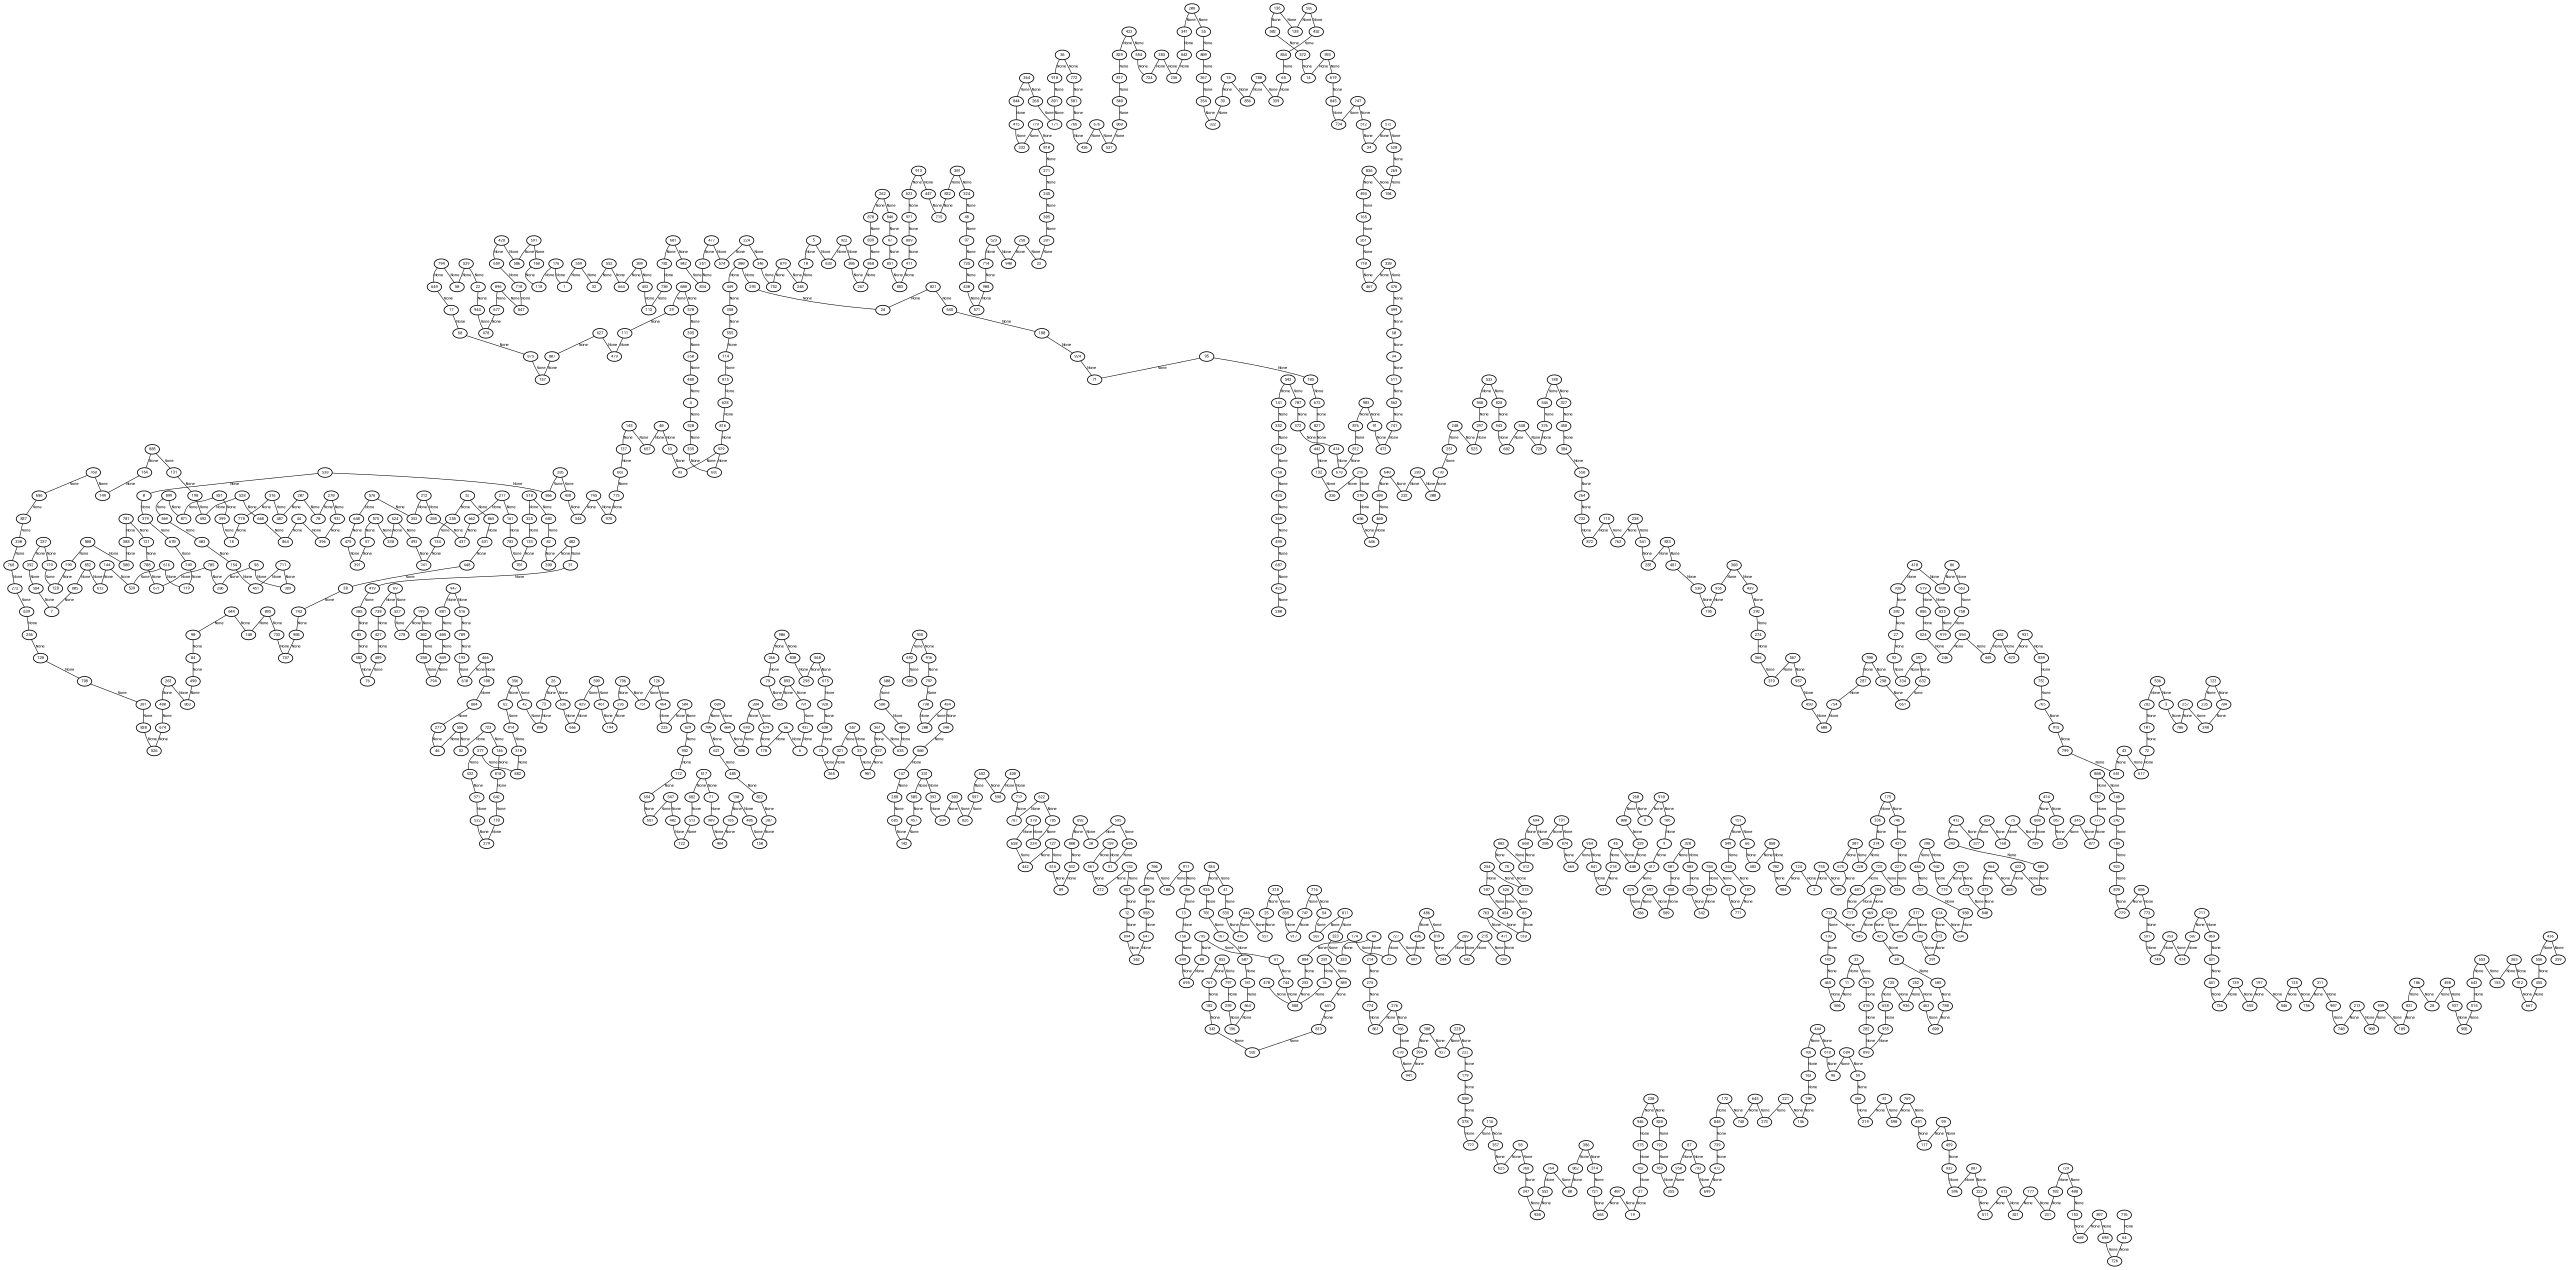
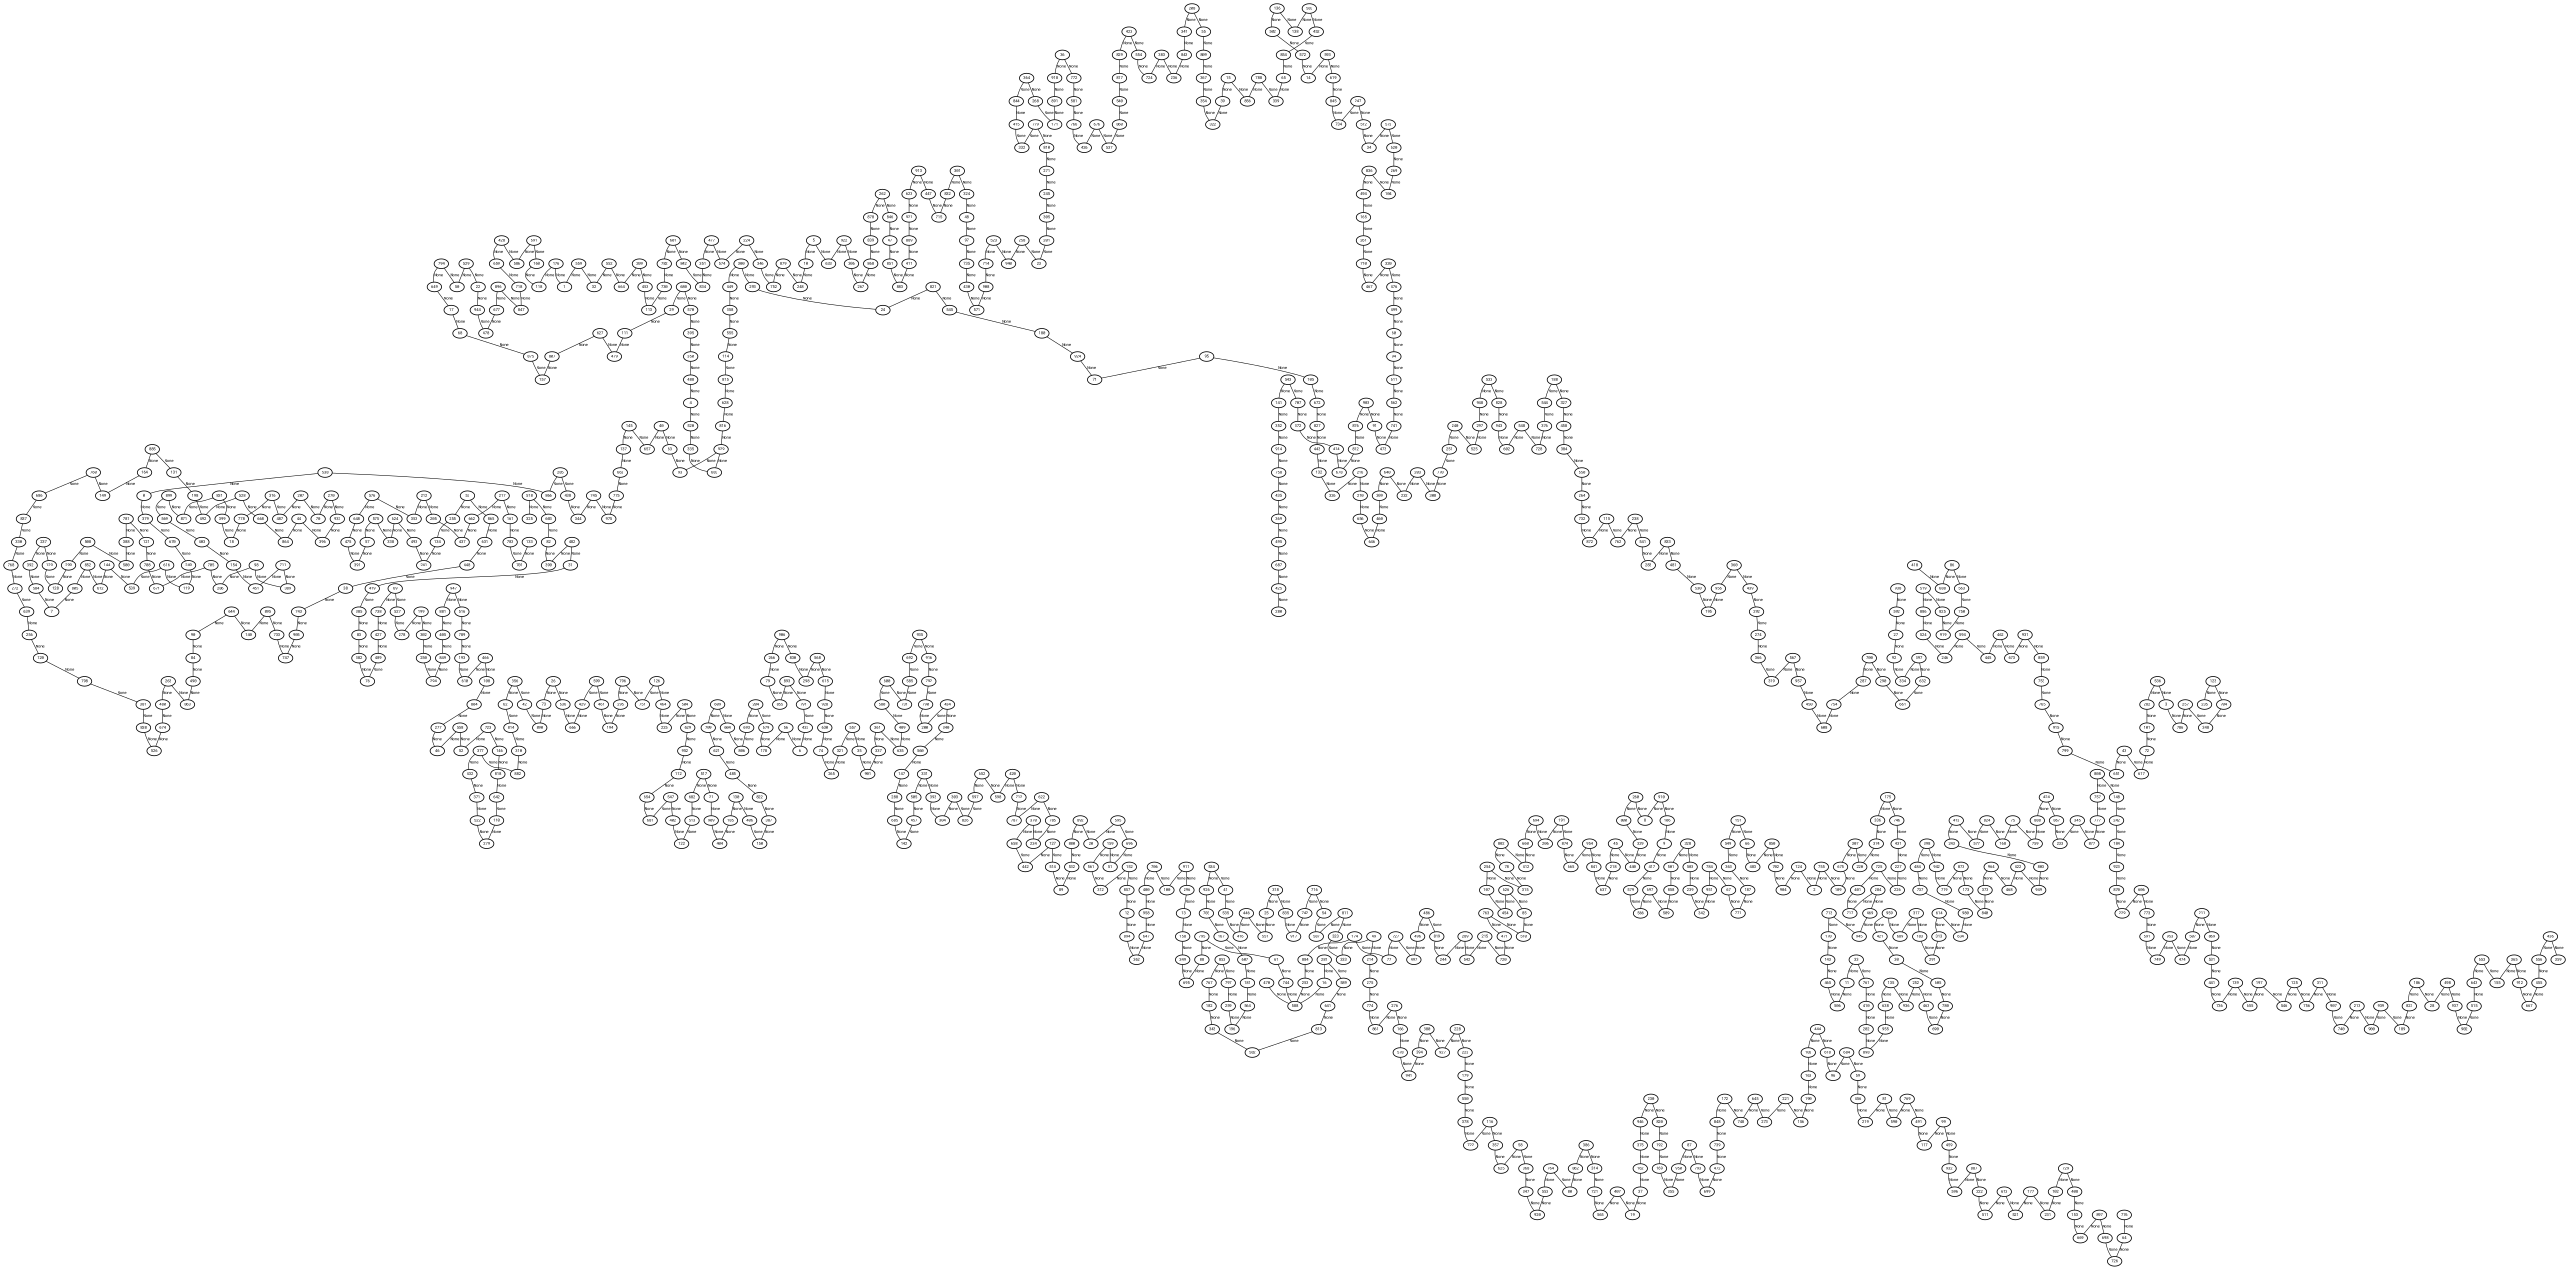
edge "325" -- "133": removed, label "None"
edge "418" -- "938": removed, label "None"
node "731": added
